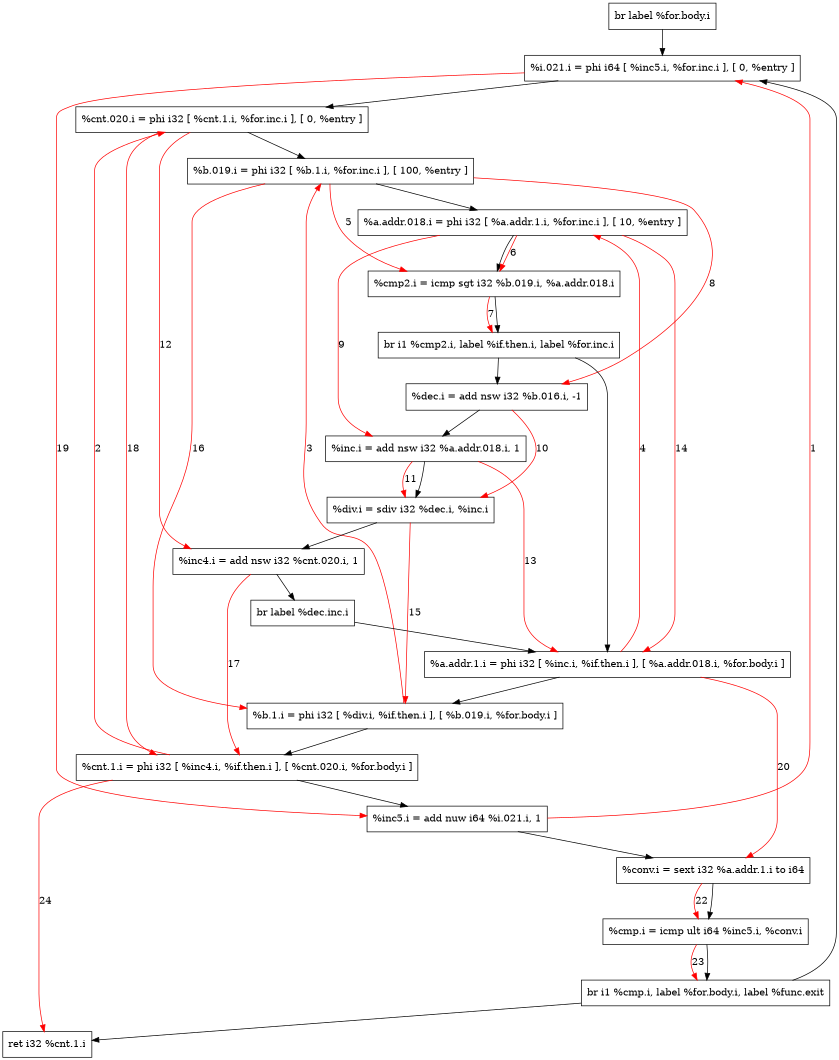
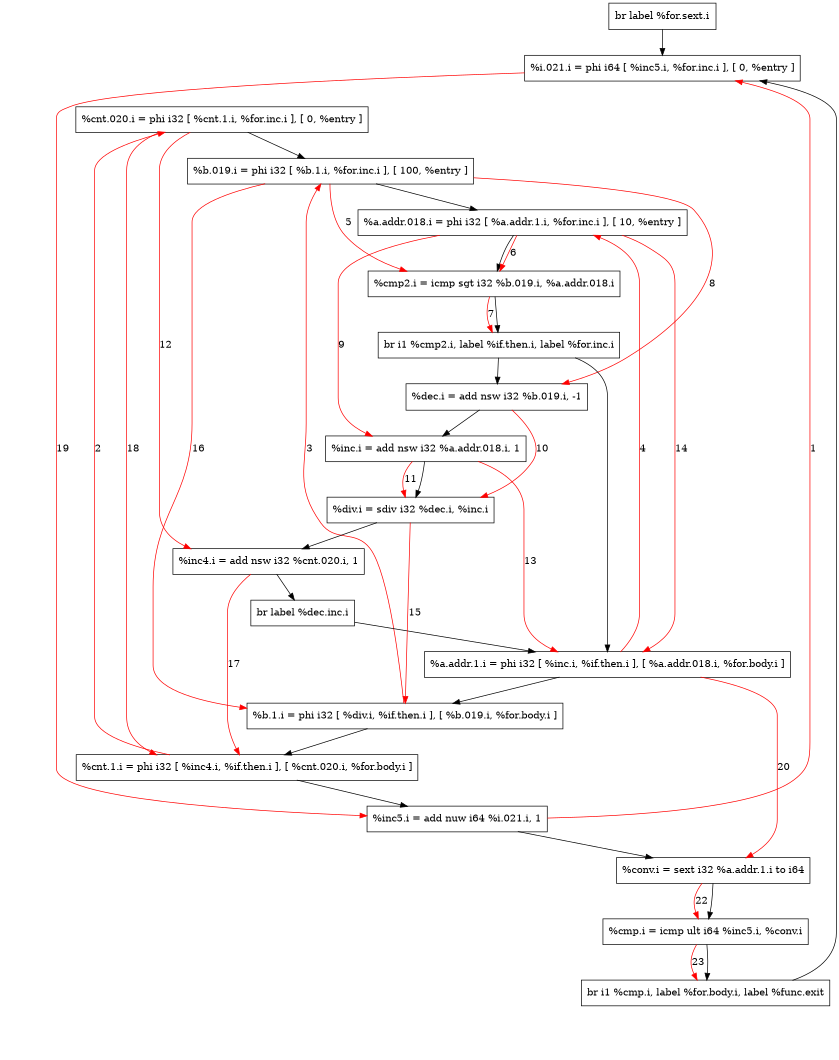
node "br label %for.body.i": label "br label %for.body.i" -> "br label %for.sext.i"
edge "%i.021.i = phi i64 [ %inc5.i, %for.inc.i ], [ 0, %entry ]" -> "%cnt.020.i = phi i32 [ %cnt.1.i, %for.inc.i ], [ 0, %entry ]": removed
node "%dec.i = add nsw i32 %b.016.i, -1": label "%dec.i = add nsw i32 %b.016.i, -1" -> "%dec.i = add nsw i32 %b.019.i, -1"
node "ret i32 %cnt.1.i": removed
